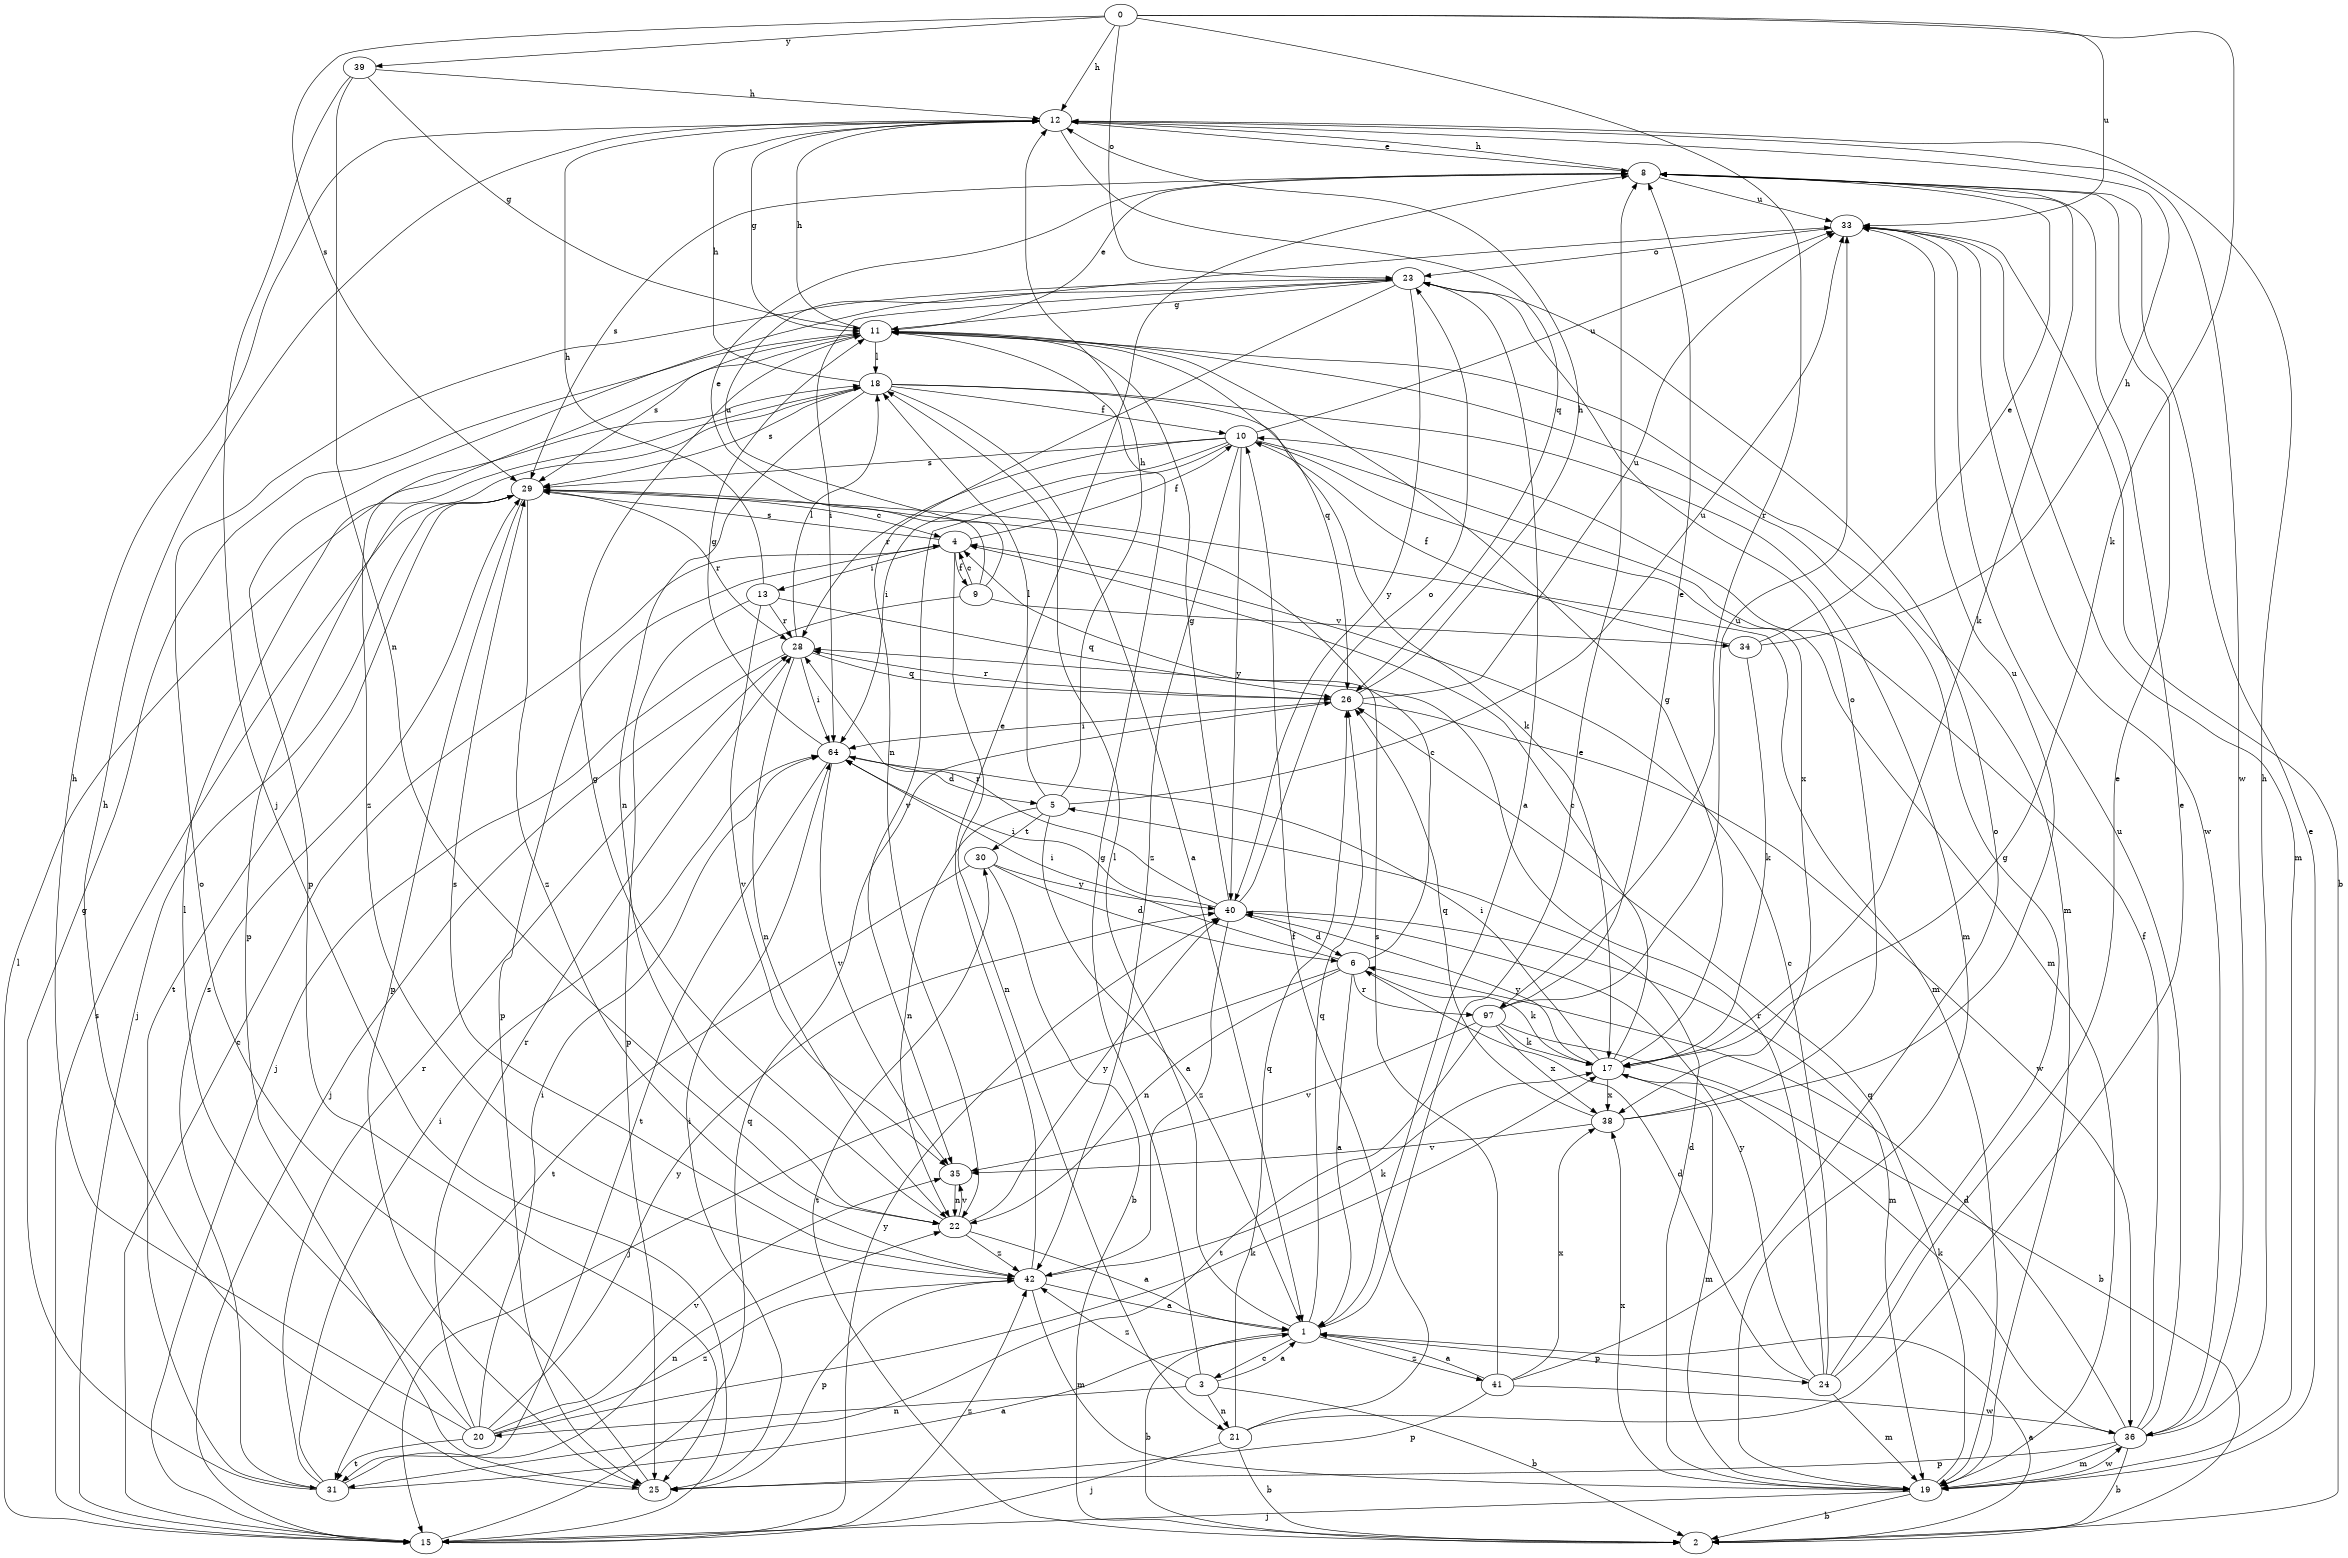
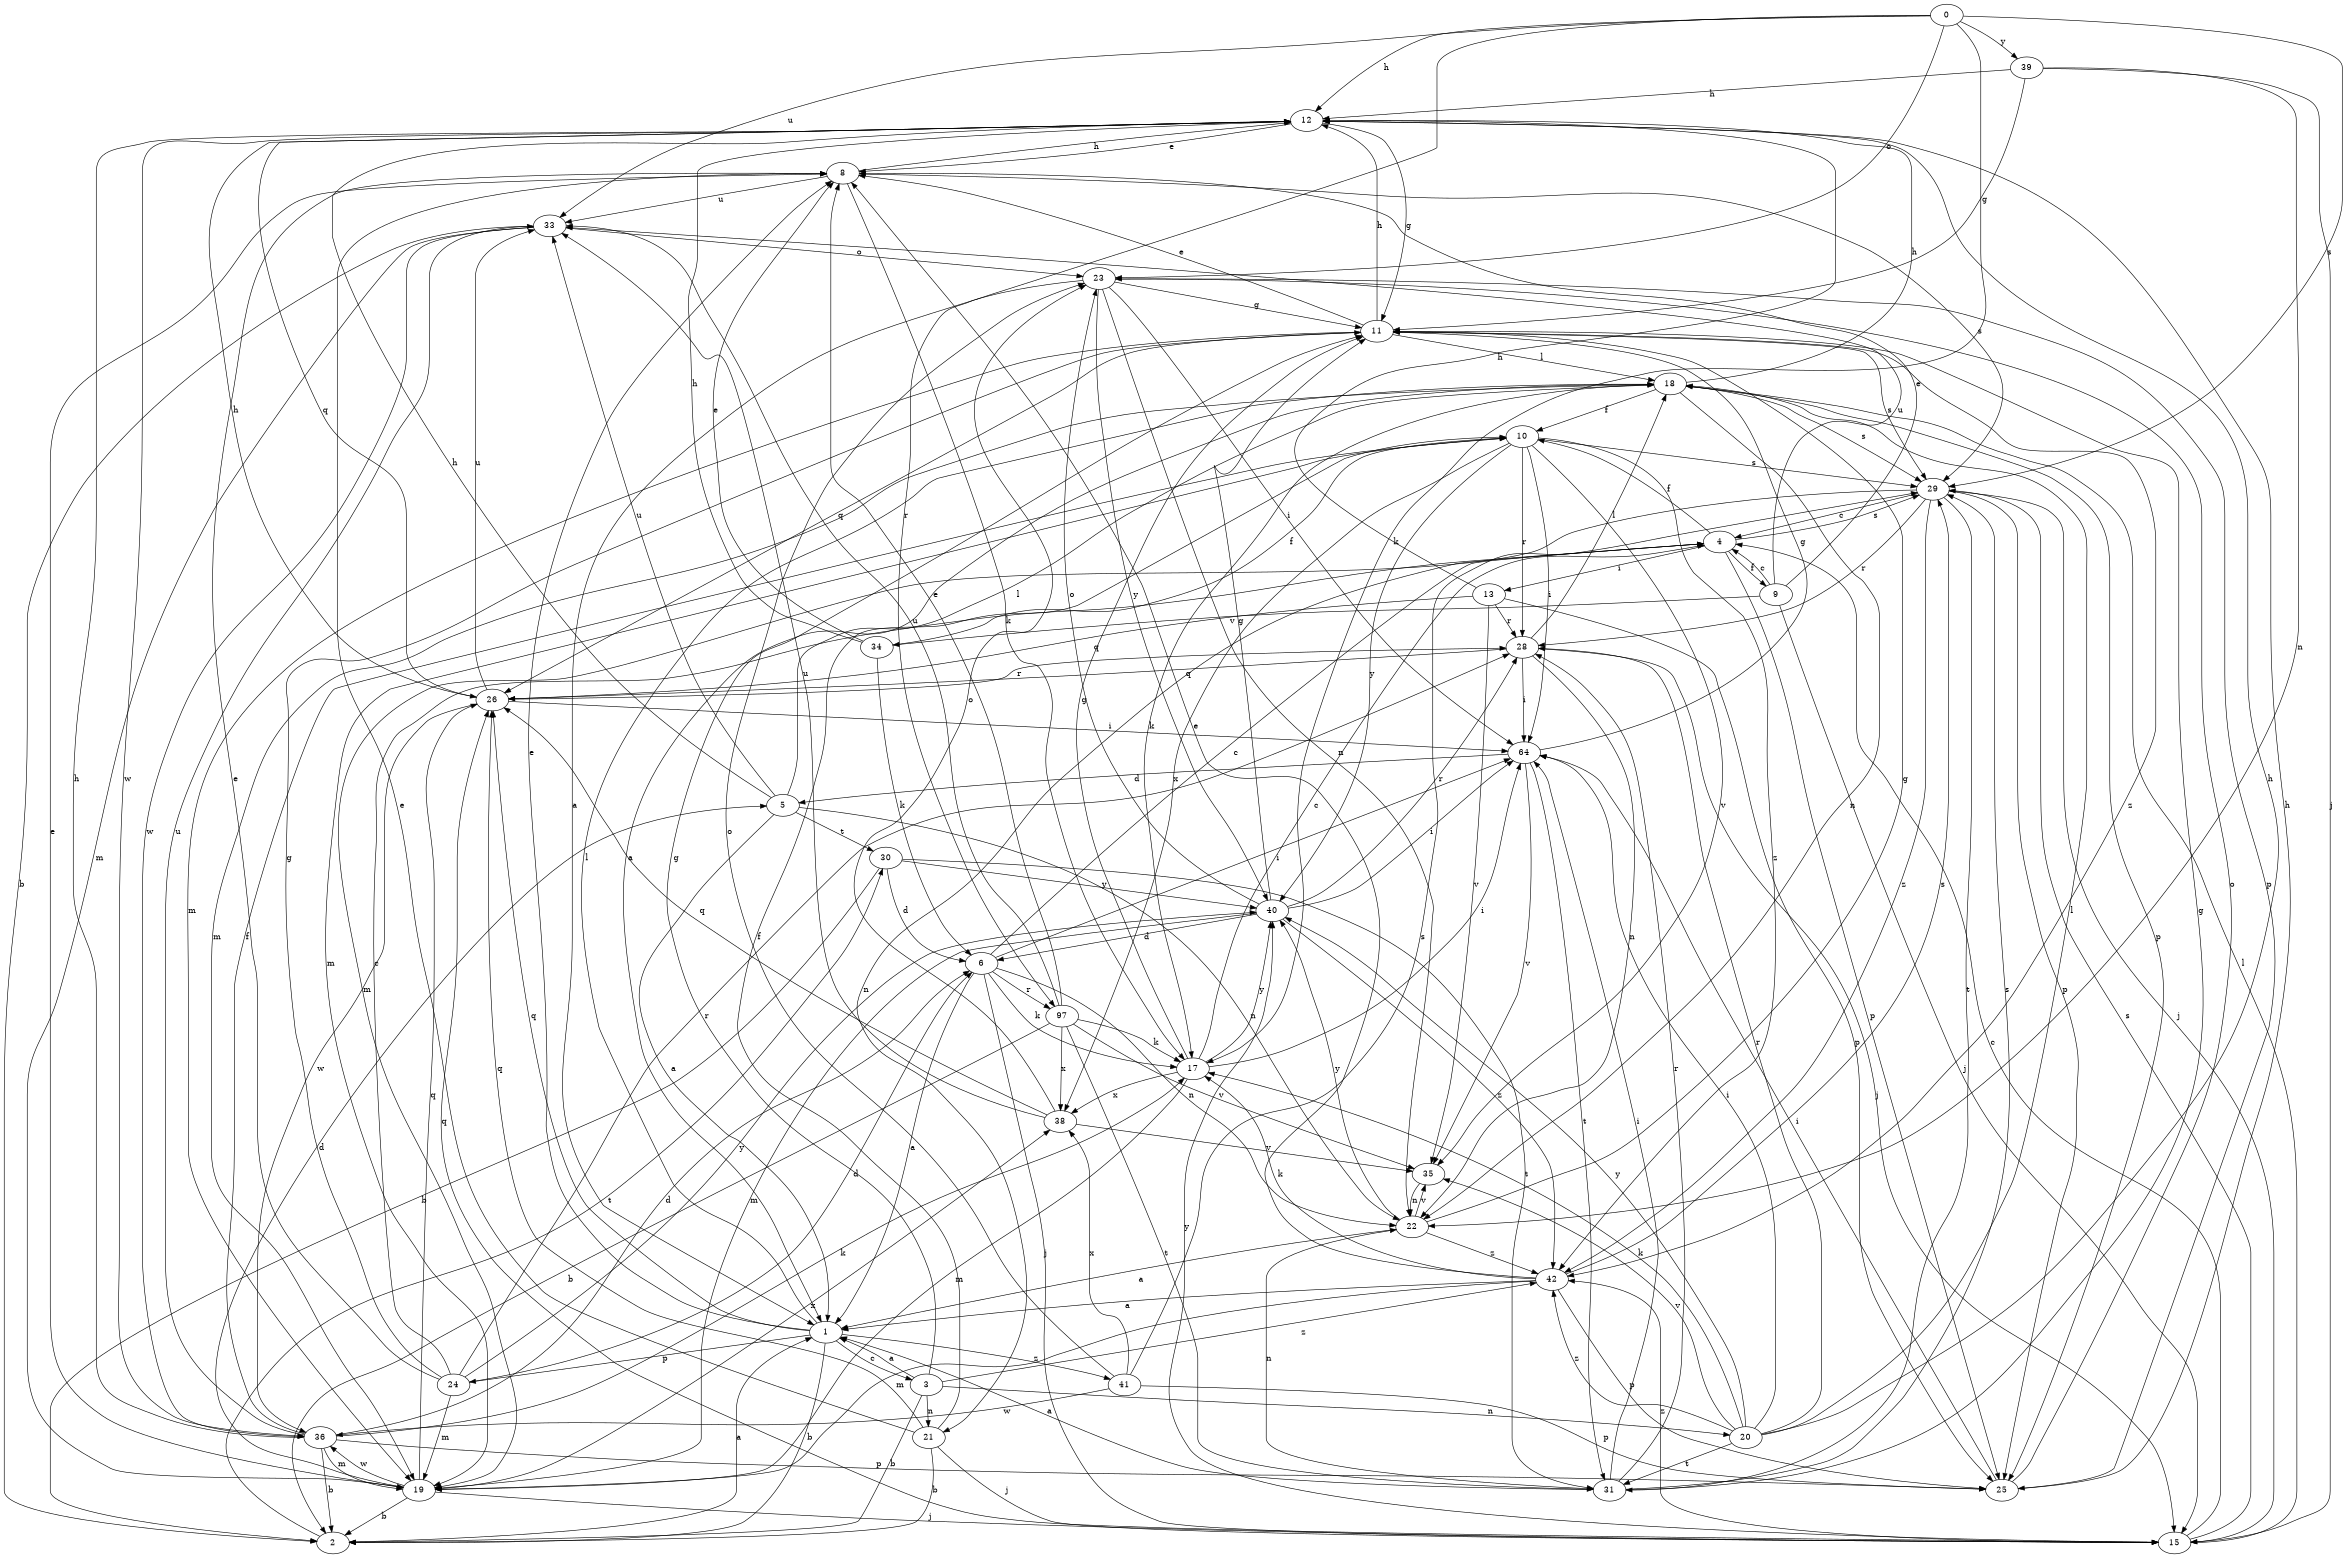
edge "10" -> "33": removed, label "u"
edge "34" -> "17": now "34" -> "6"
edge "41" -> "1": removed, label "a"
